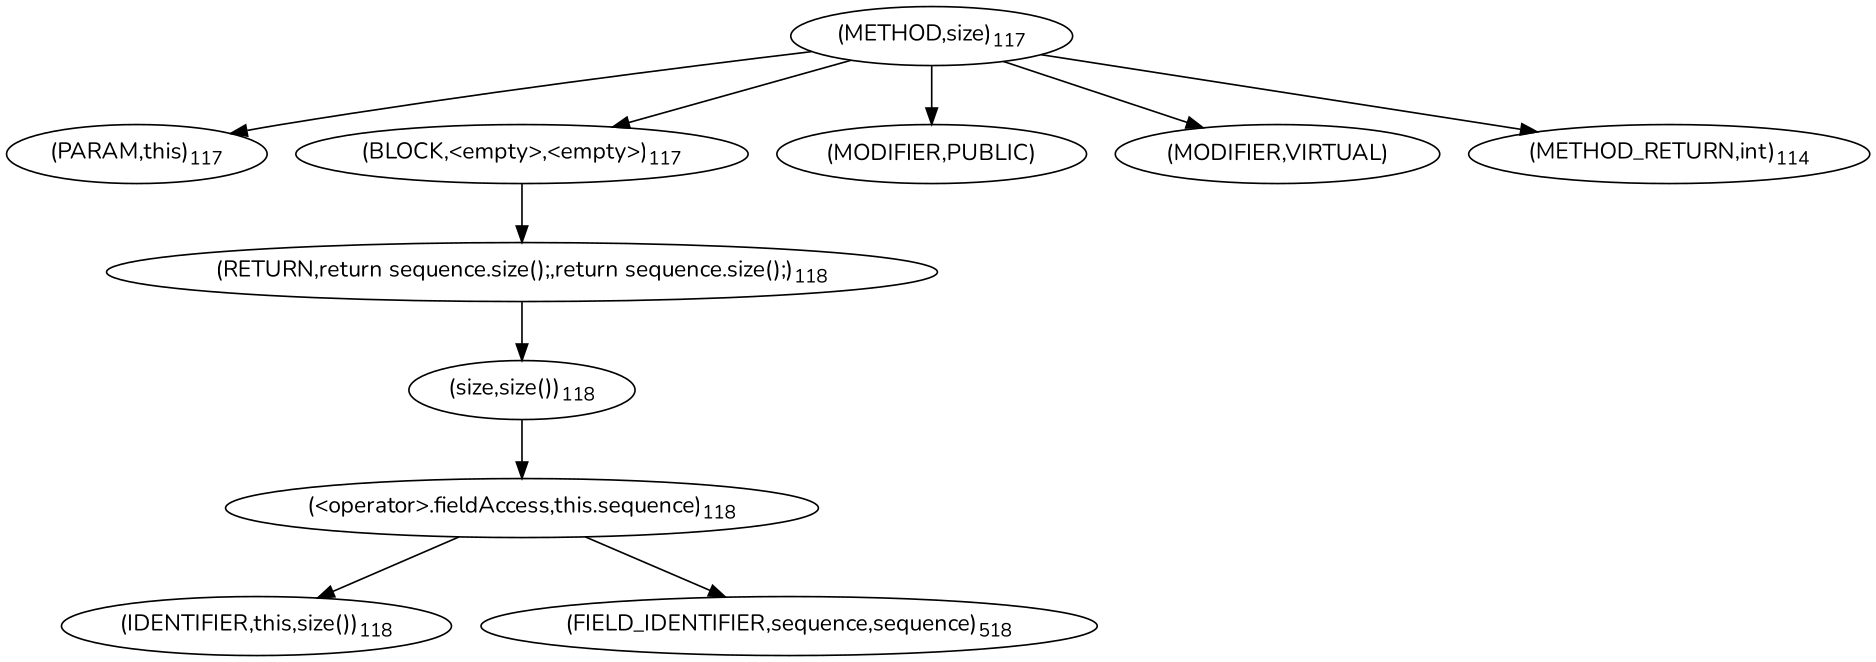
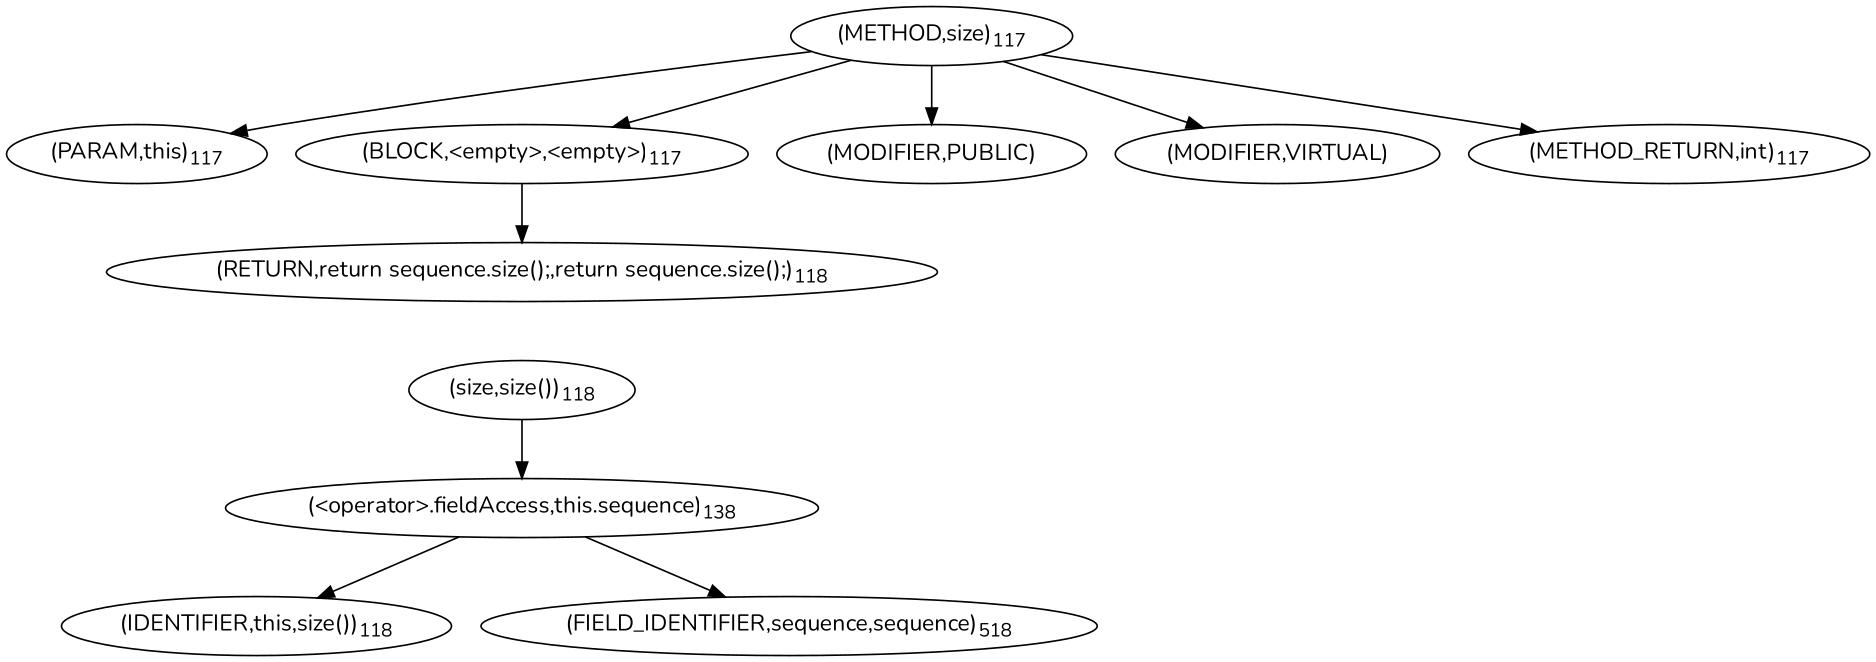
node "(METHOD_RETURN,int)": text "114" -> "117"
edge "(RETURN,return sequence.size();,return sequence.size();)" -> "(size,size())": removed
node "(<operator>.fieldAccess,this.sequence)": text "118" -> "138"
